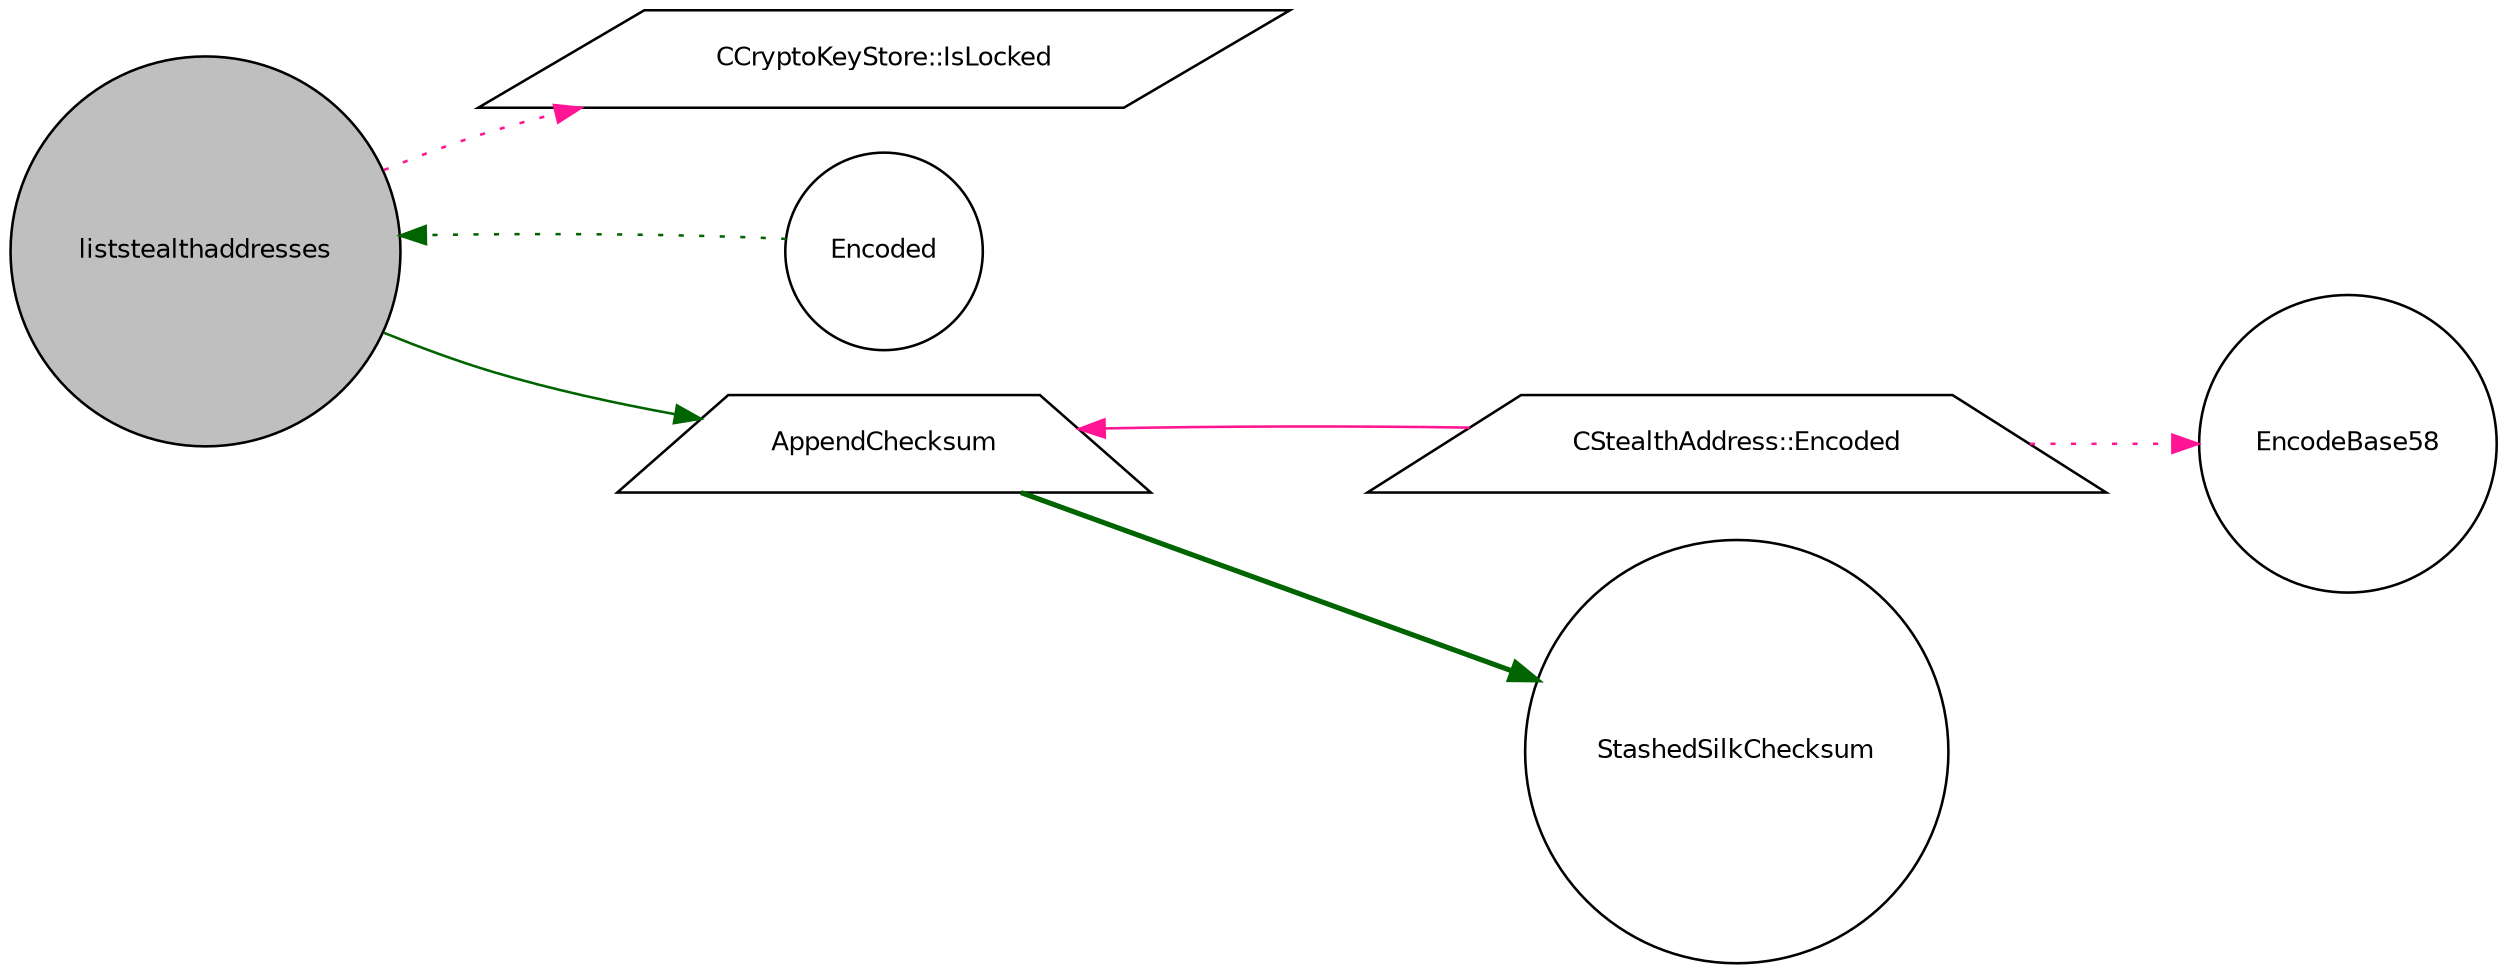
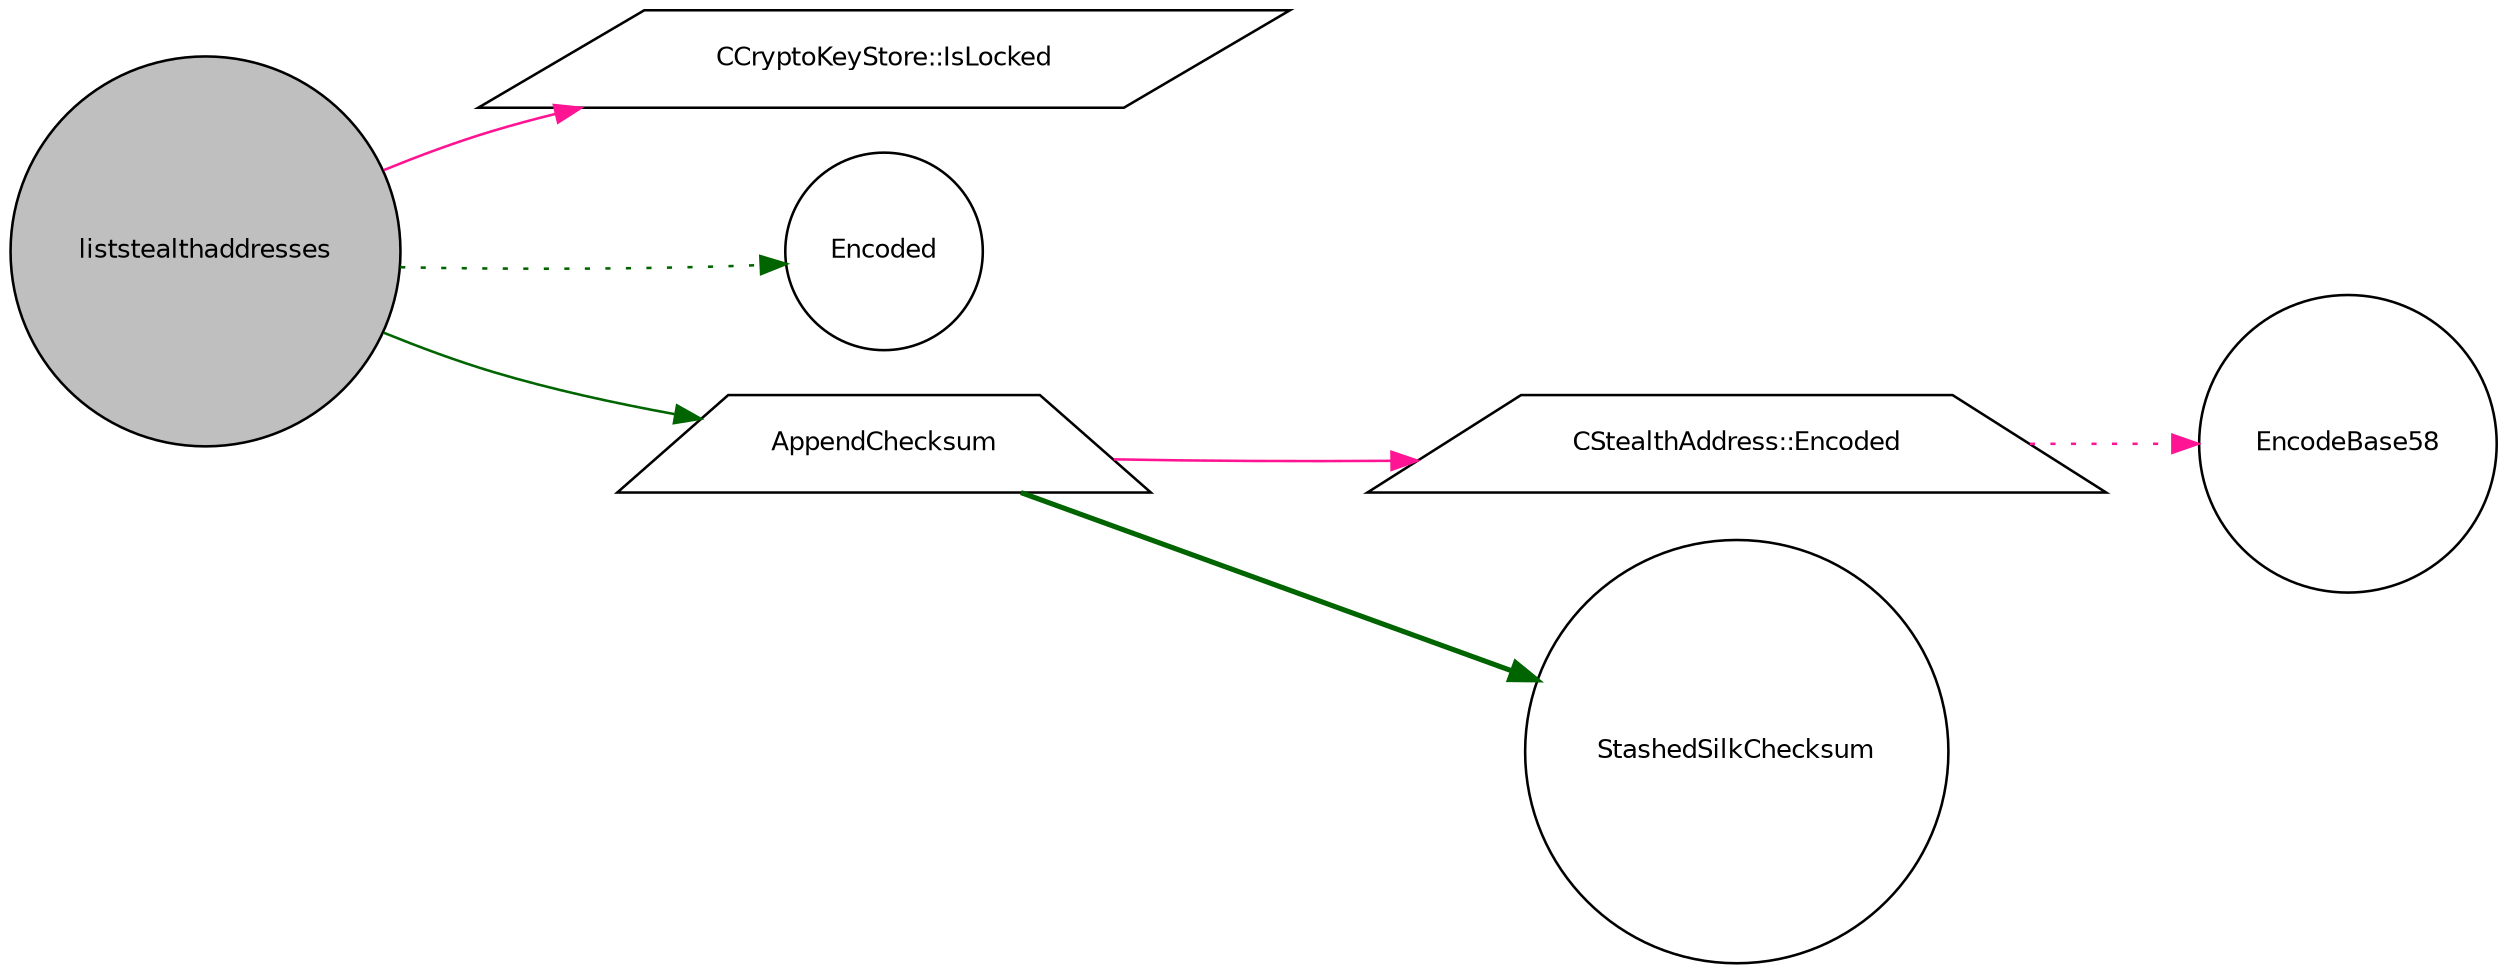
edge "liststealthaddresses" -> "CCryptoKeyStore::IsLocked": style dotted -> solid
edge "Encoded" -> "liststealthaddresses": reversed
edge "CStealthAddress::Encoded" -> "AppendChecksum": reversed
